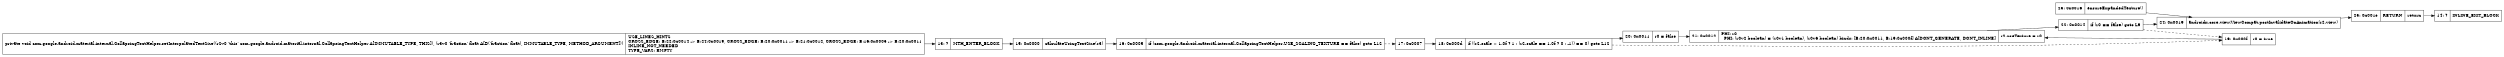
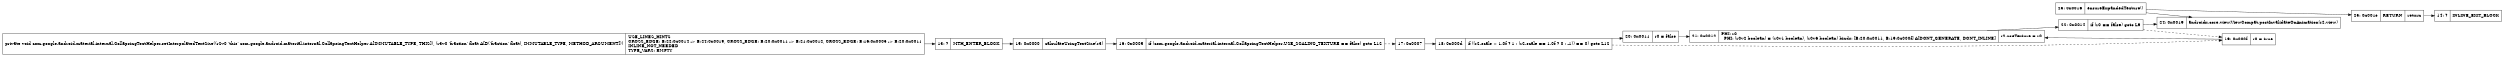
edge "24: 0x0019" -> "25: 0x001e": now "23: 0x0016" -> "25: 0x001e"
